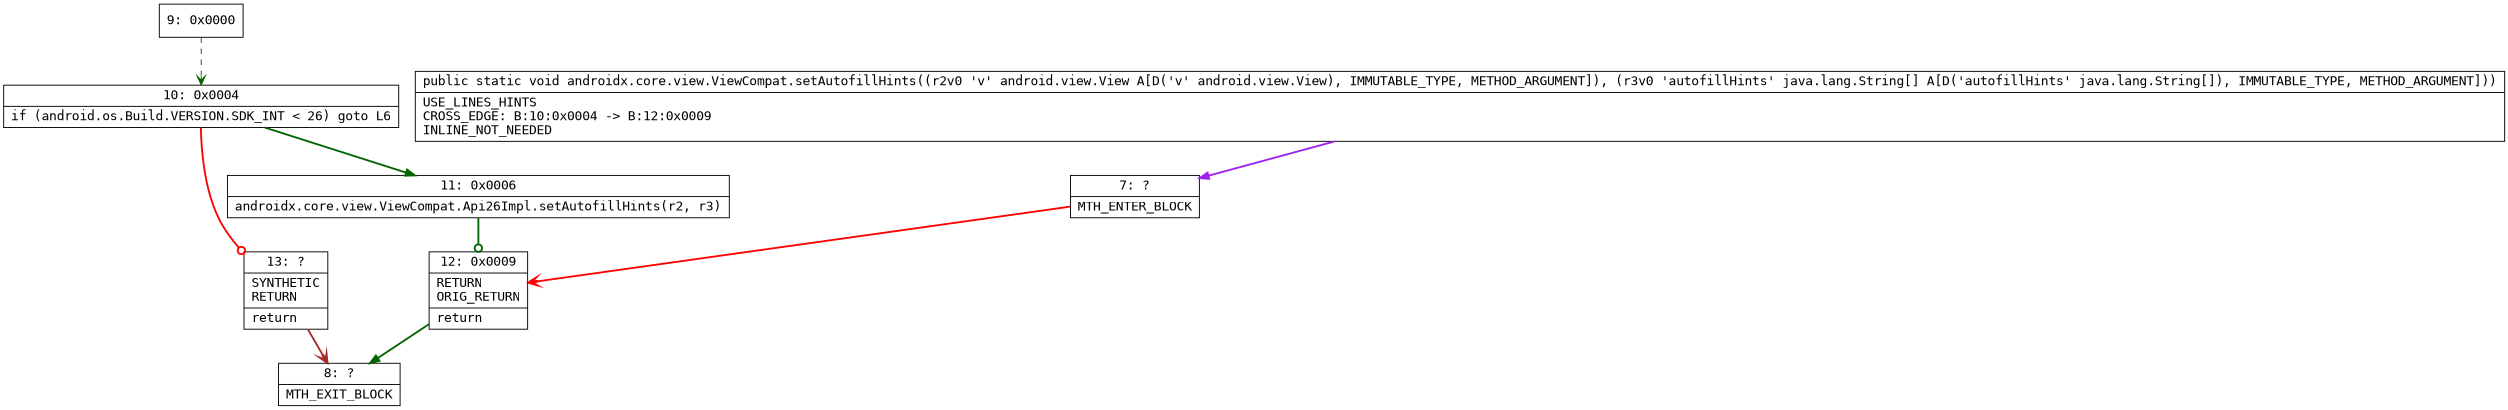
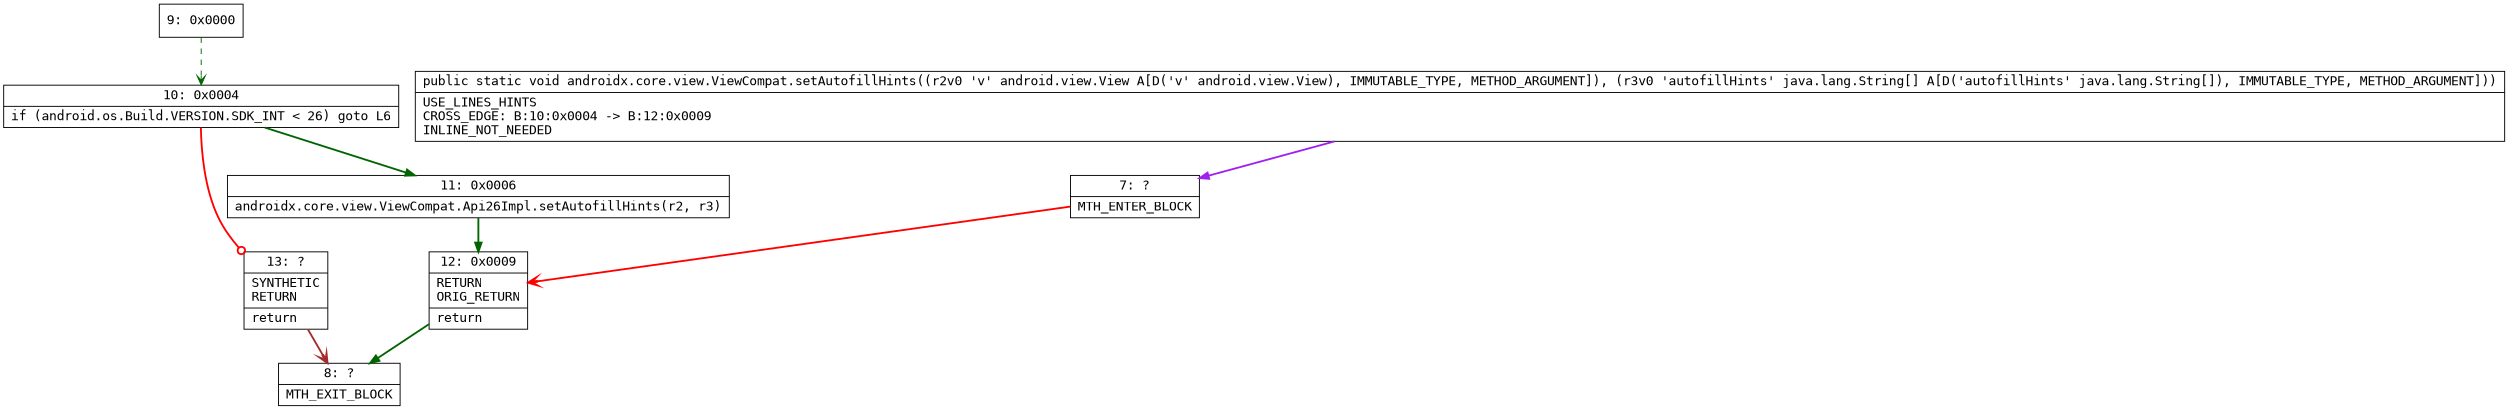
edge "11: 0x0006" -> "12: 0x0009": arrowhead odot -> normal
